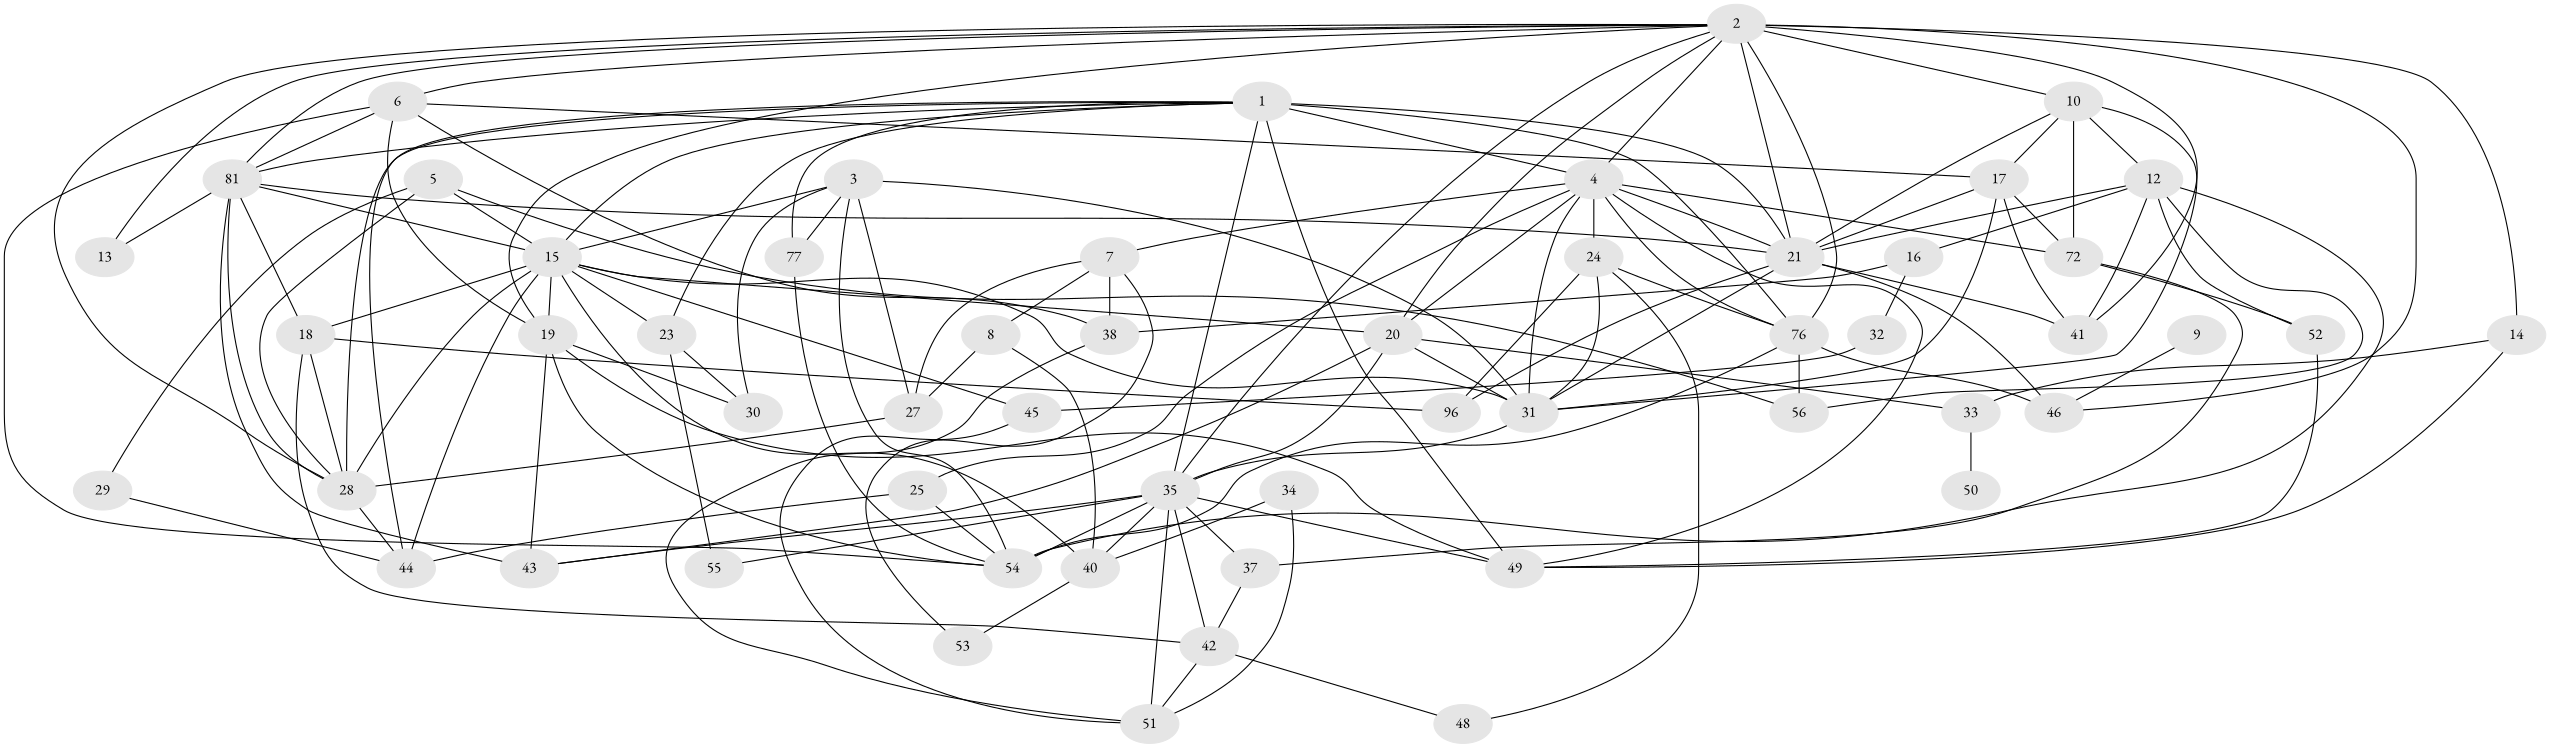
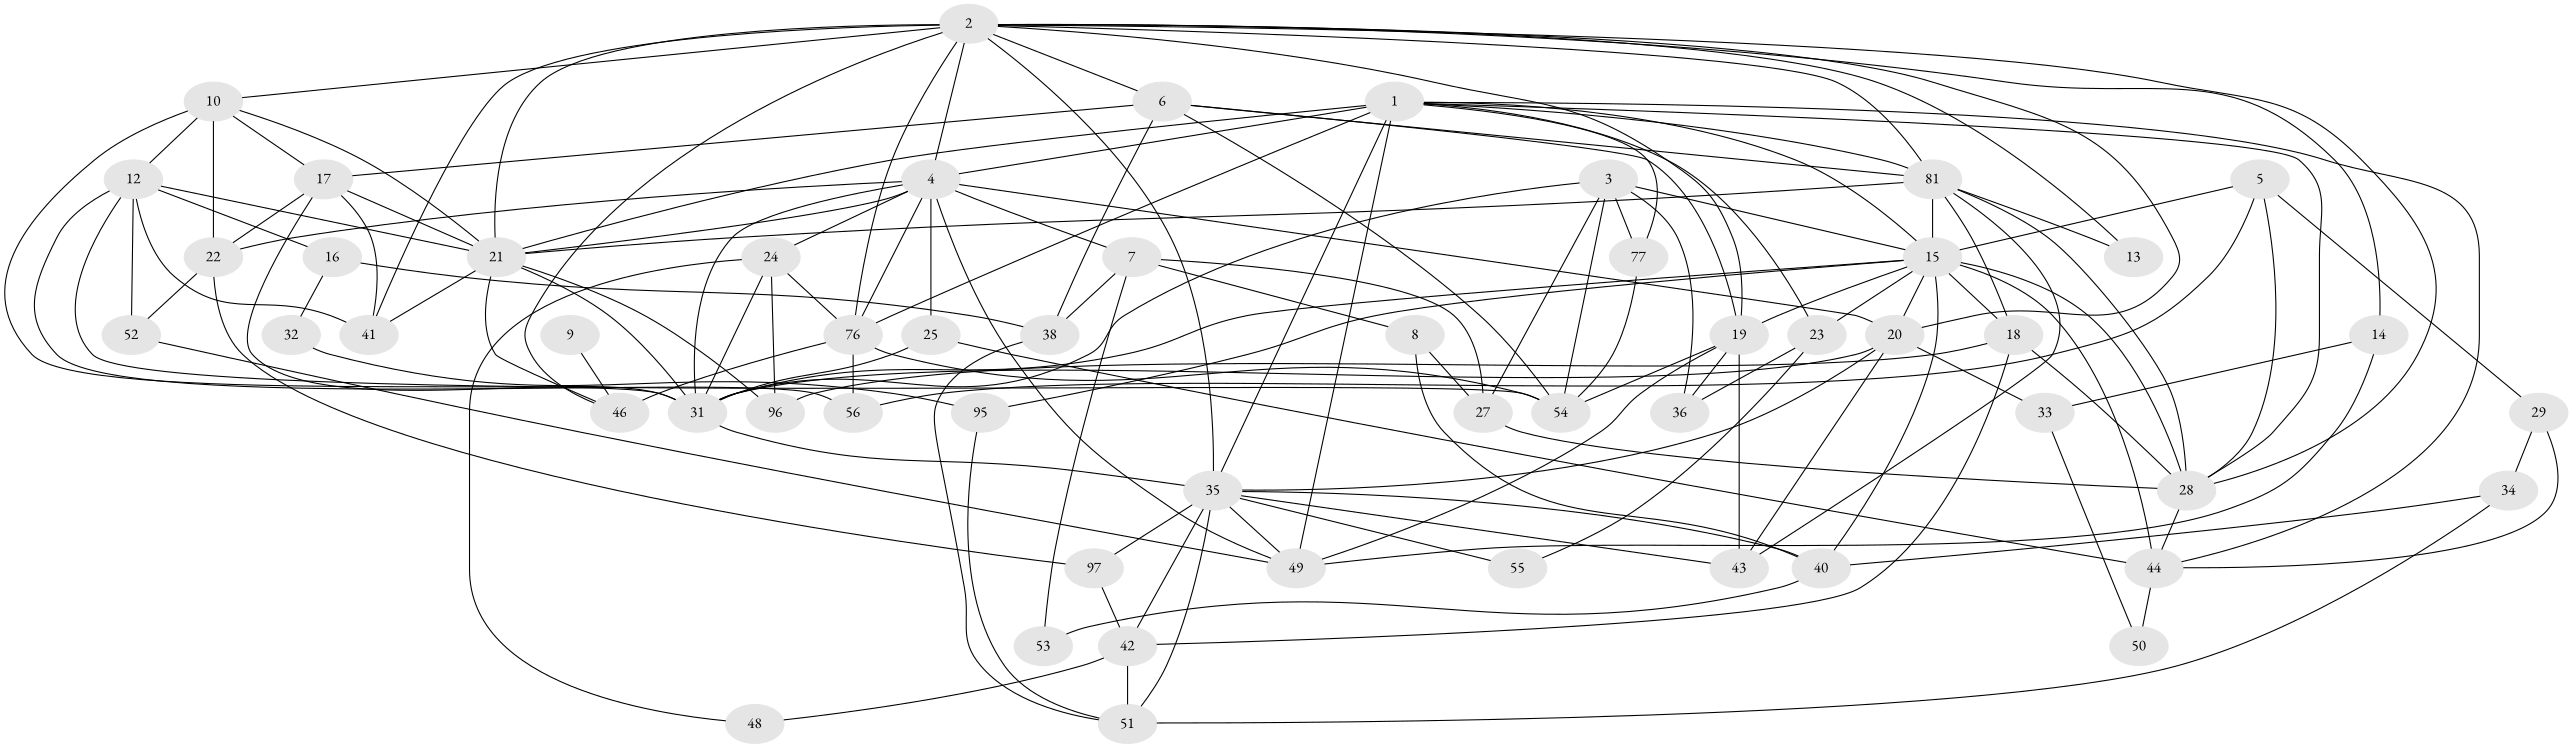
node "72": label "72" -> "22"
node "30": label "30" -> "36"
node "45": label "45" -> "95"
edge "29" -- "34": added
edge "25" -- "54": now "25" -- "31"
edge "35" -- "54": removed
node "37": label "37" -> "97"
edge "44" -- "50": added
